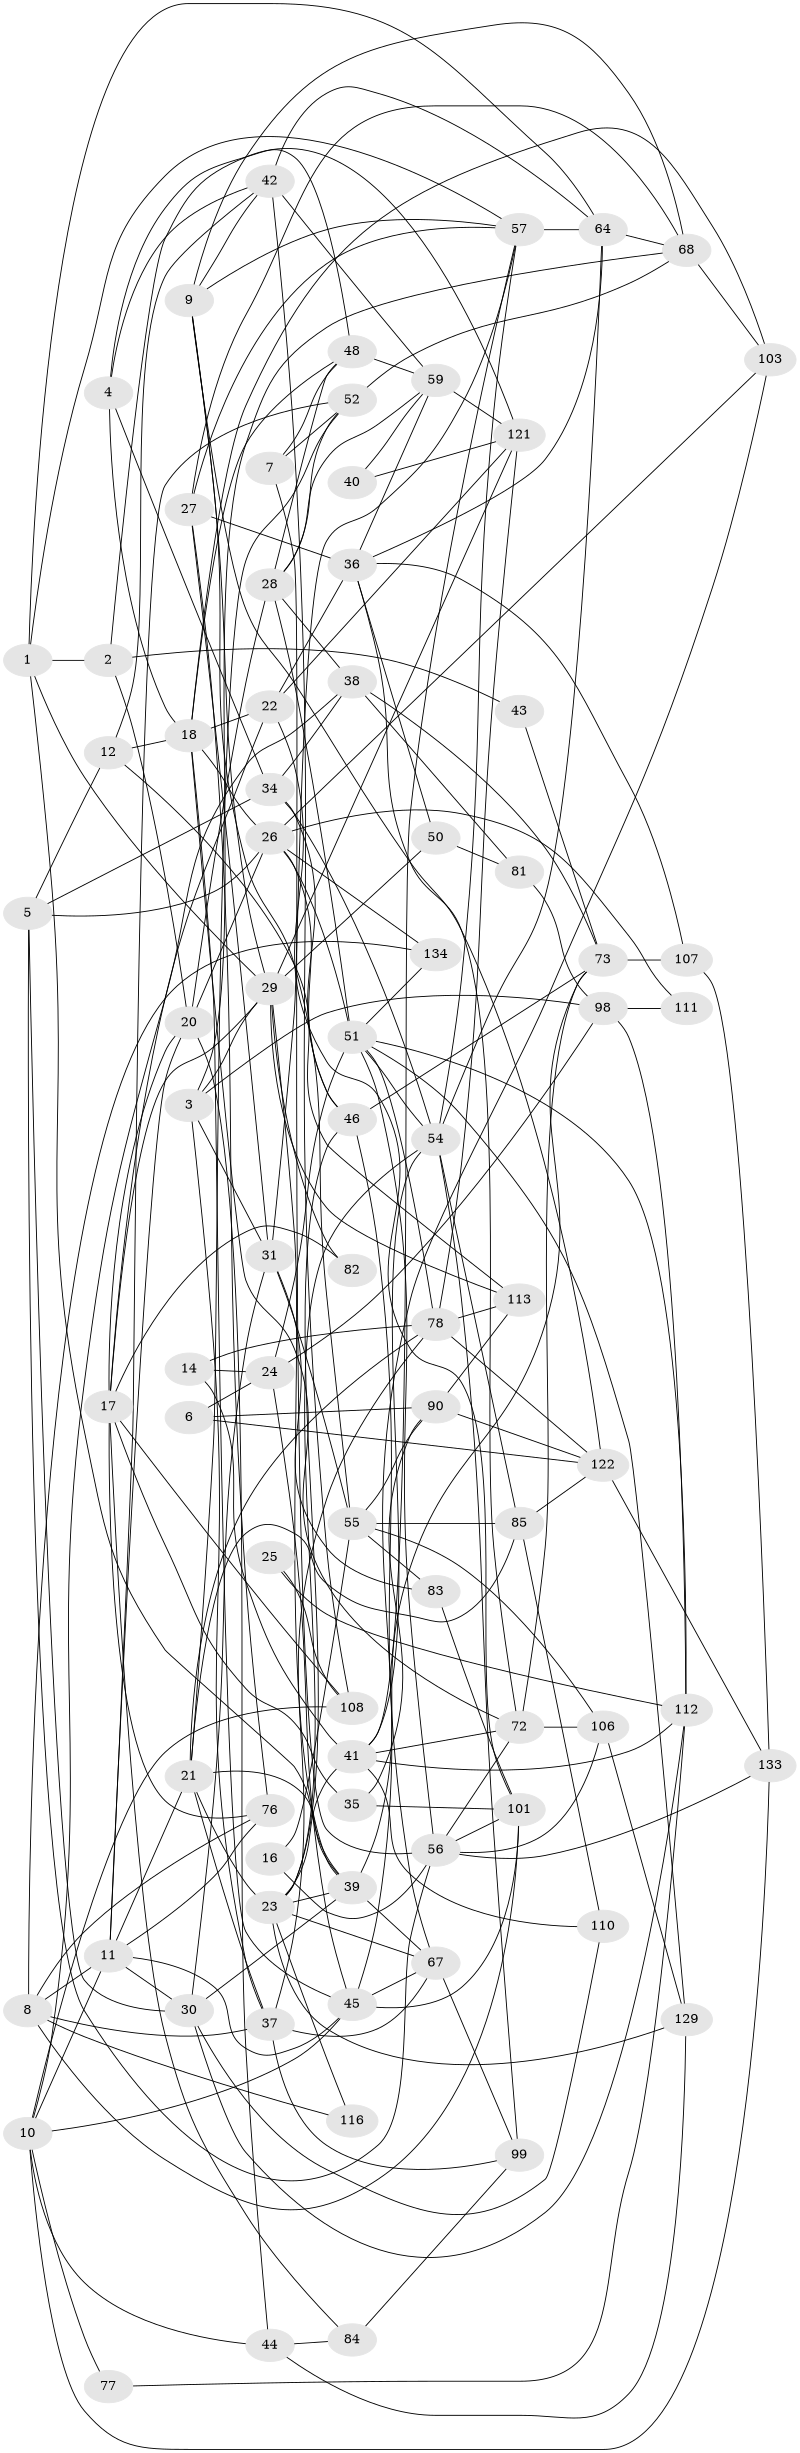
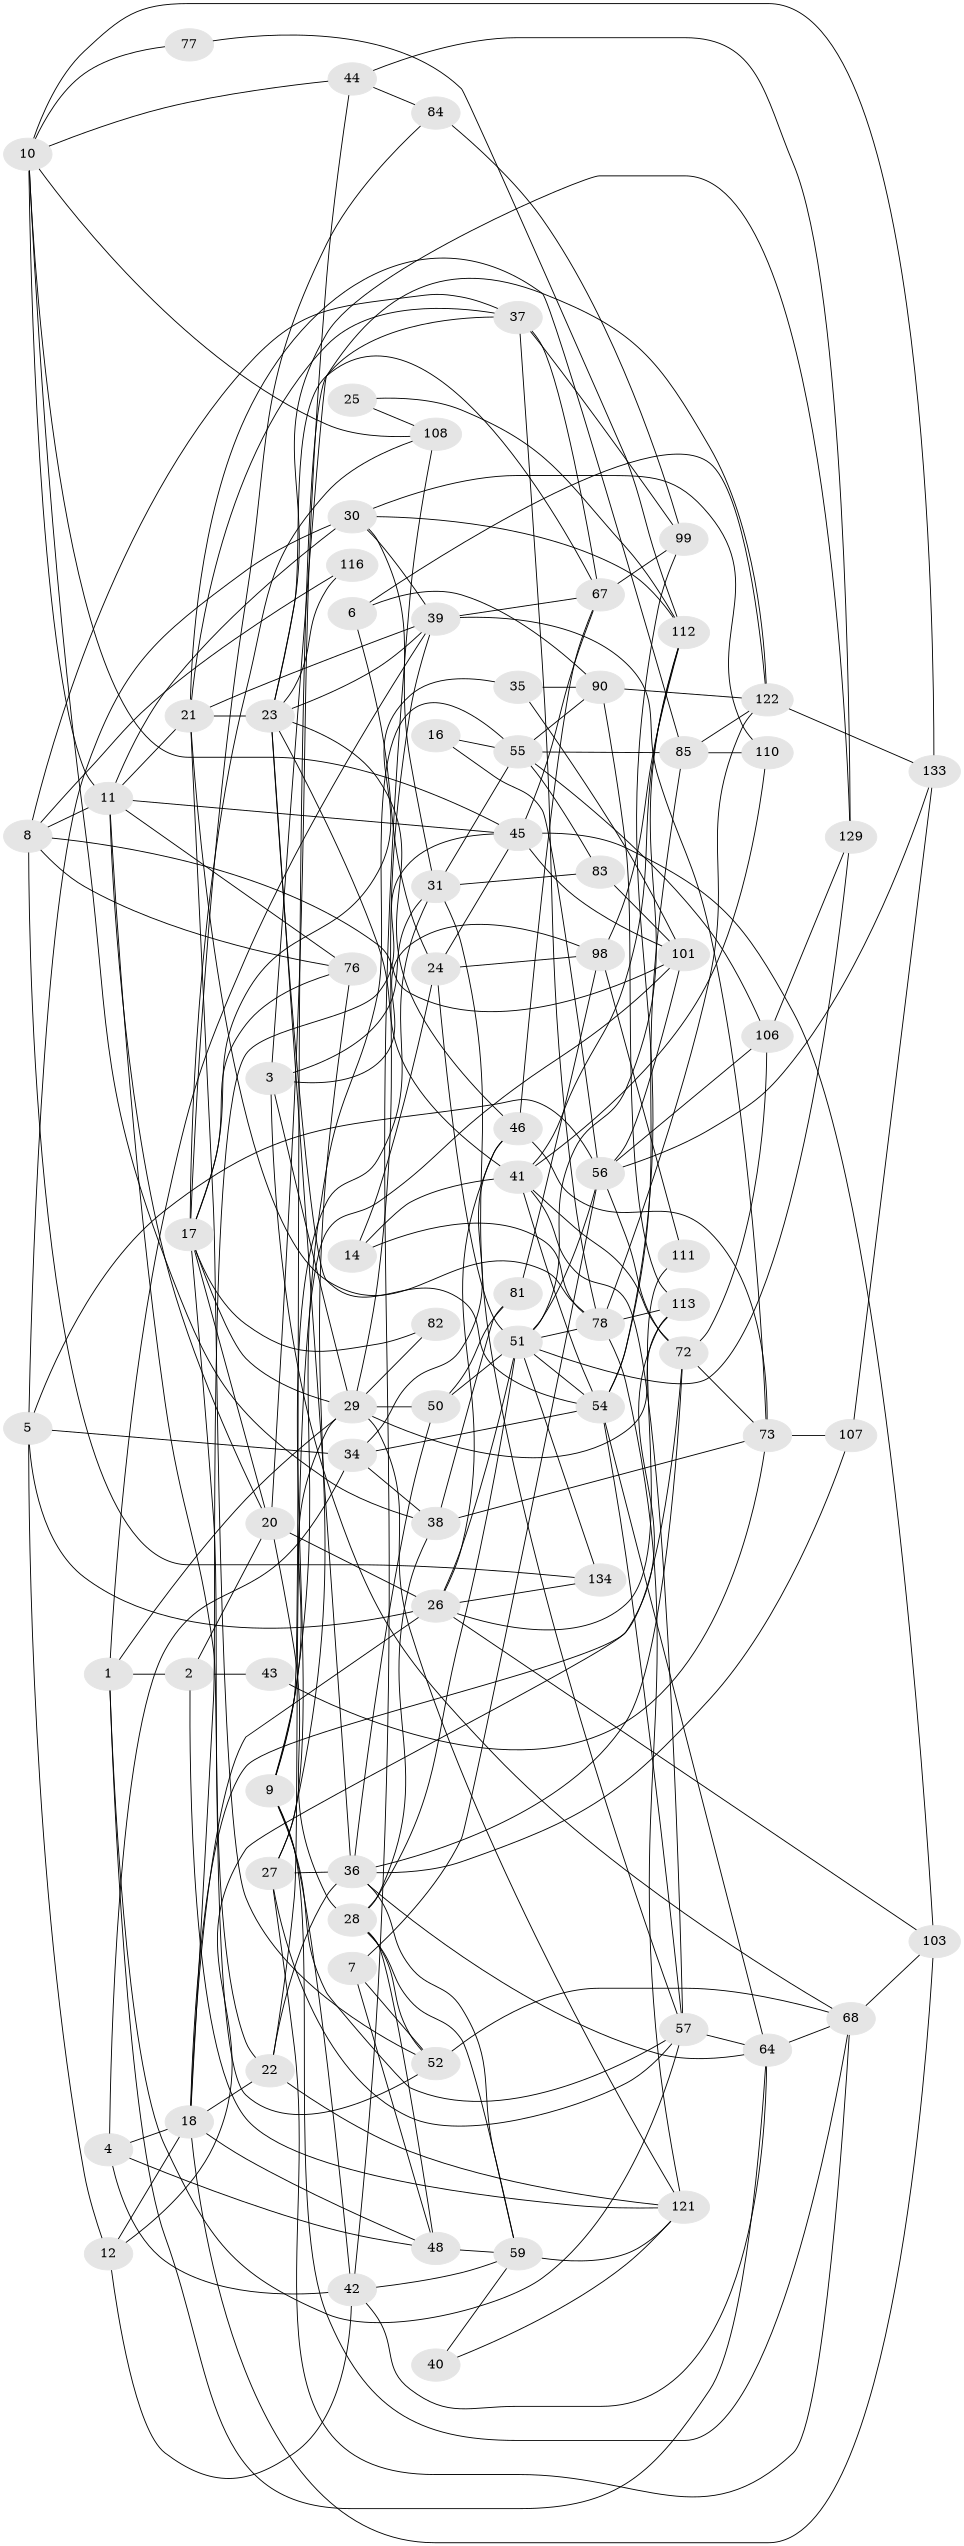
edge "51" -- "50": added
edge "23" -- "36": added
